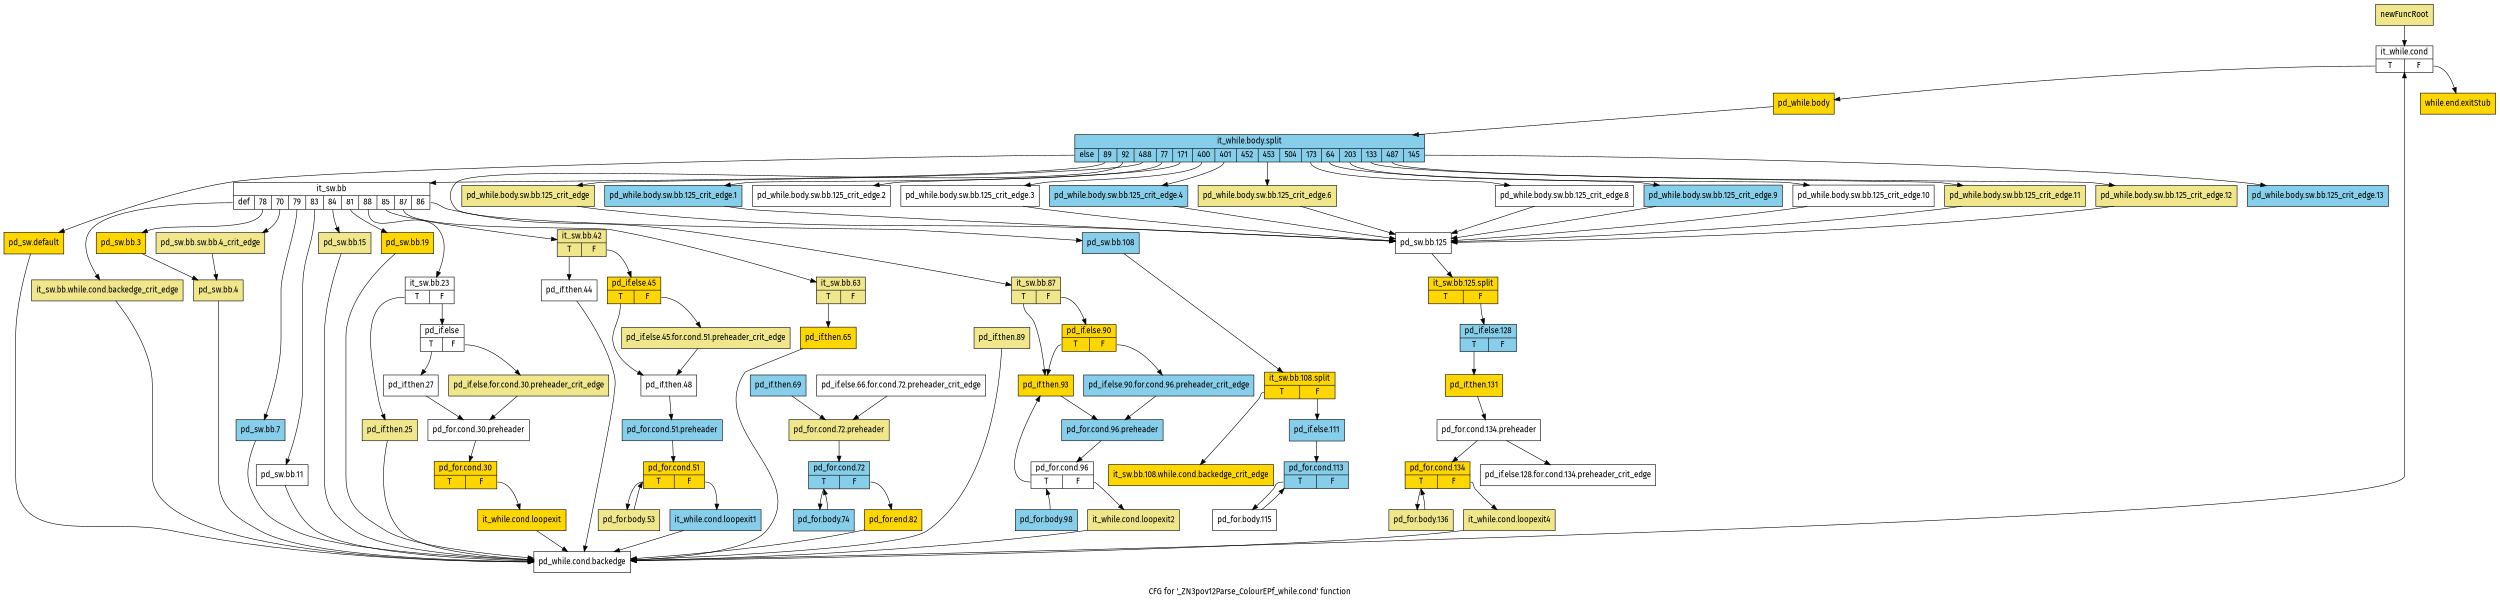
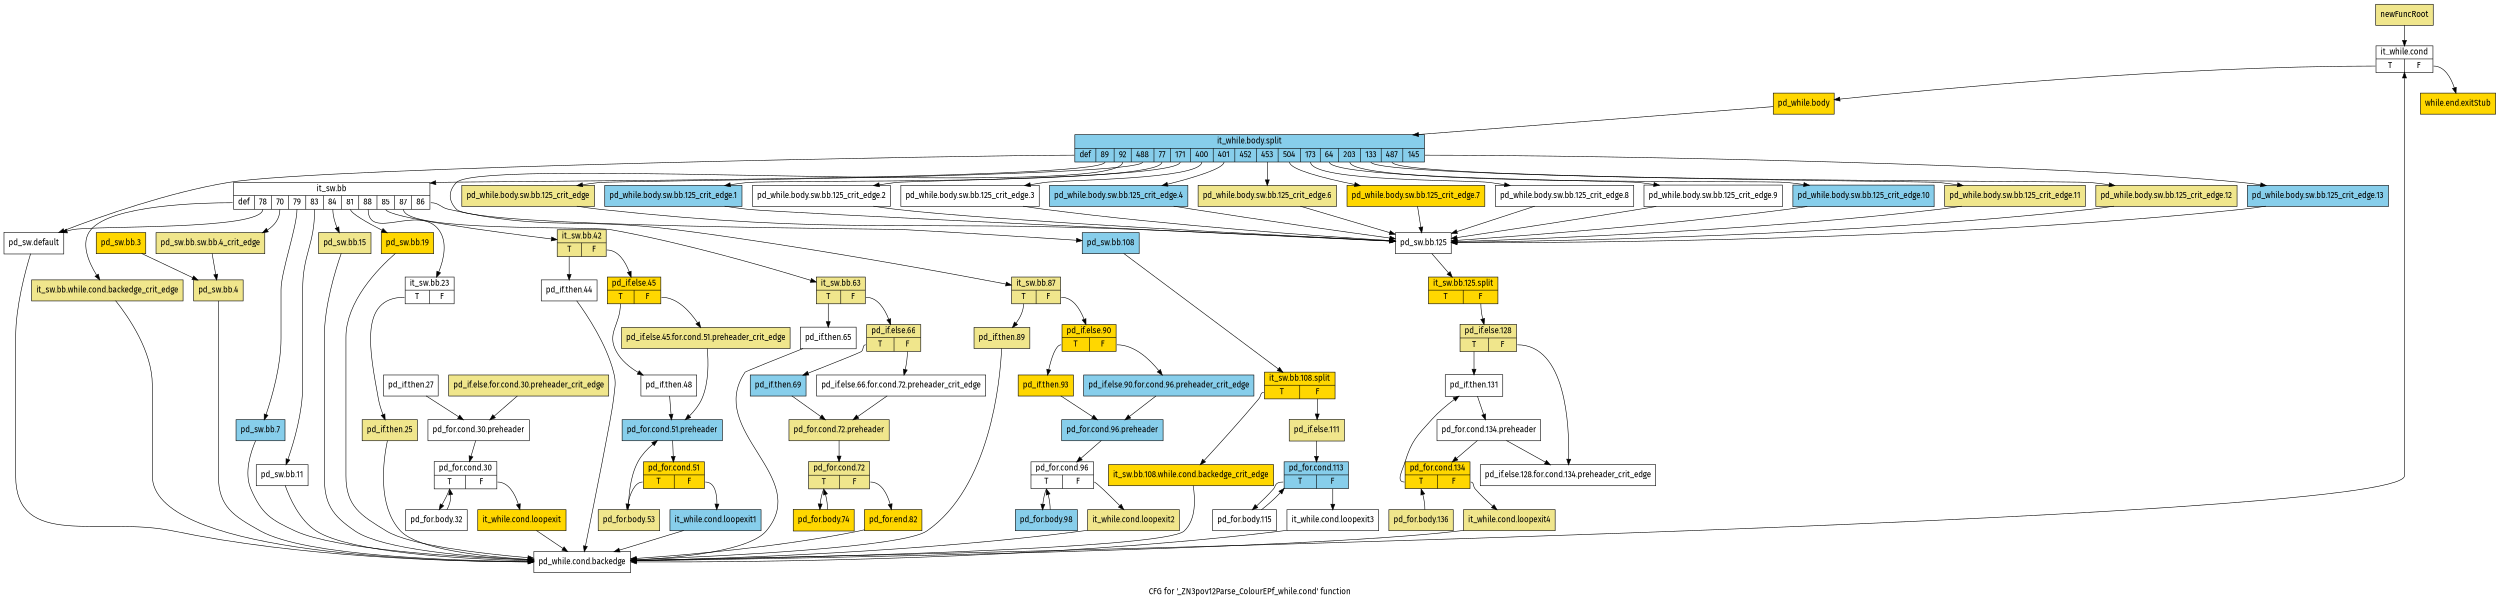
node "it_while.body.split": text "else" -> "def"
node "pd_while.body.sw.bb.125_crit_edge.7": added
node "pd_while.body.sw.bb.125_crit_edge.9": fillcolor skyblue -> white
node "pd_while.body.sw.bb.125_crit_edge.10": fillcolor white -> skyblue
edge "pd_while.body.sw.bb.125_crit_edge.2" -> "pd_sw.bb.125": added
edge "it_sw.bb" -> "pd_sw.bb.3": now "it_sw.bb" -> "pd_sw.default"
edge "pd_while.body.sw.bb.125_crit_edge.13" -> "pd_sw.bb.125": added
node "pd_sw.default": fillcolor gold -> white
edge "it_sw.bb.87" -> "pd_if.then.93": now "it_sw.bb.87" -> "pd_if.then.89"
node "pd_if.else": removed
node "pd_if.then.65": fillcolor gold -> white
node "pd_if.else.66": added
node "pd_if.else.128": fillcolor skyblue -> khaki
edge "pd_if.else.45.for.cond.51.preheader_crit_edge" -> "pd_if.then.48": now "pd_if.else.45.for.cond.51.preheader_crit_edge" -> "pd_for.cond.51.preheader"
node "pd_if.then.131": fillcolor gold -> white
edge "pd_if.else.128" -> "pd_if.else.128.for.cond.134.preheader_crit_edge": added
node "pd_if.else.111": fillcolor skyblue -> khaki
edge "pd_for.cond.96" -> "pd_if.then.93": now "pd_for.cond.96" -> "pd_for.body.98"
node "pd_for.cond.30": fillcolor gold -> white
node "pd_for.cond.72": fillcolor skyblue -> khaki
edge "pd_for.cond.134" -> "pd_for.body.136": now "pd_for.cond.134" -> "pd_if.then.131"
edge "pd_for.body.53" -> "pd_for.cond.51": now "pd_for.body.53" -> "pd_for.cond.51.preheader"
node "pd_for.body.32": added
node "pd_for.body.74": fillcolor skyblue -> gold
node "it_while.cond.loopexit3": added
edge "it_sw.bb.108.while.cond.backedge_crit_edge" -> "pd_while.cond.backedge": added
